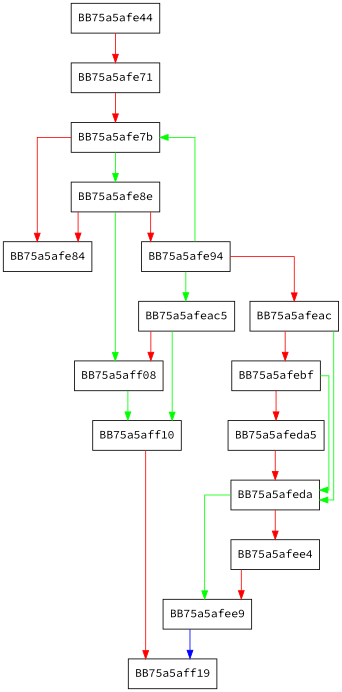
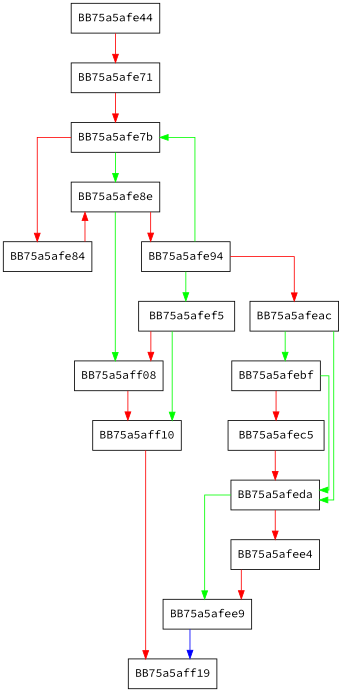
edge "BB75a5afe8e" -> "BB75a5afe84": reversed
node "BB75a5afeac5": label "BB75a5afeac5" -> "BB75a5afef5"
edge "BB75a5afeac" -> "BB75a5afebf": color red -> green
edge "BB75a5aff08" -> "BB75a5aff10": color green -> red
node "BB75a5afeda5": label "BB75a5afeda5" -> "BB75a5afec5"
